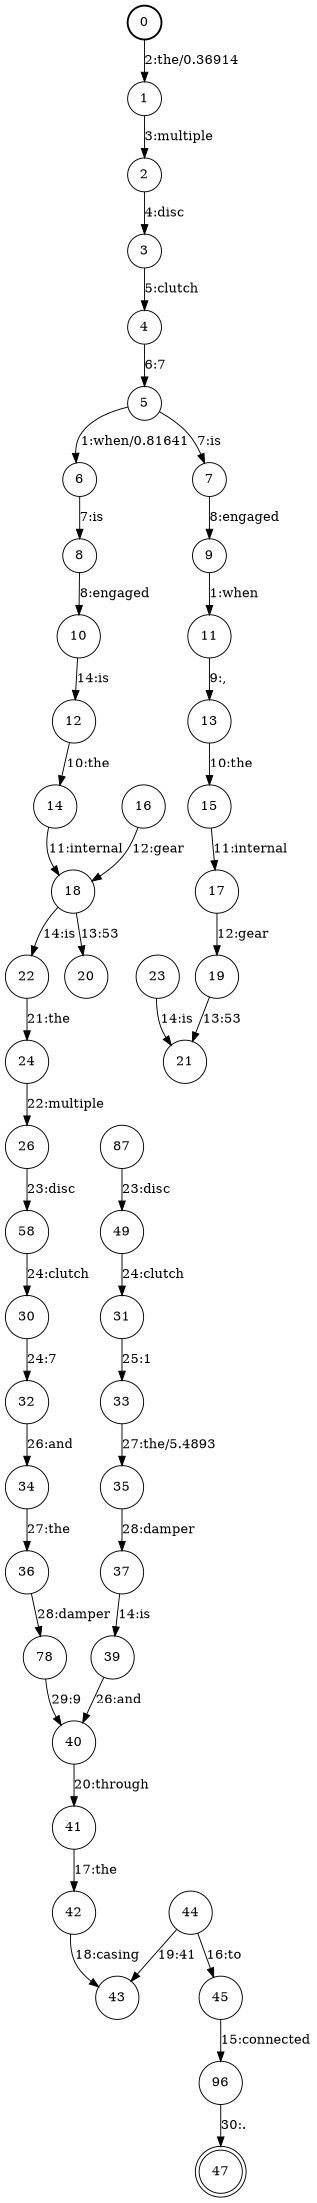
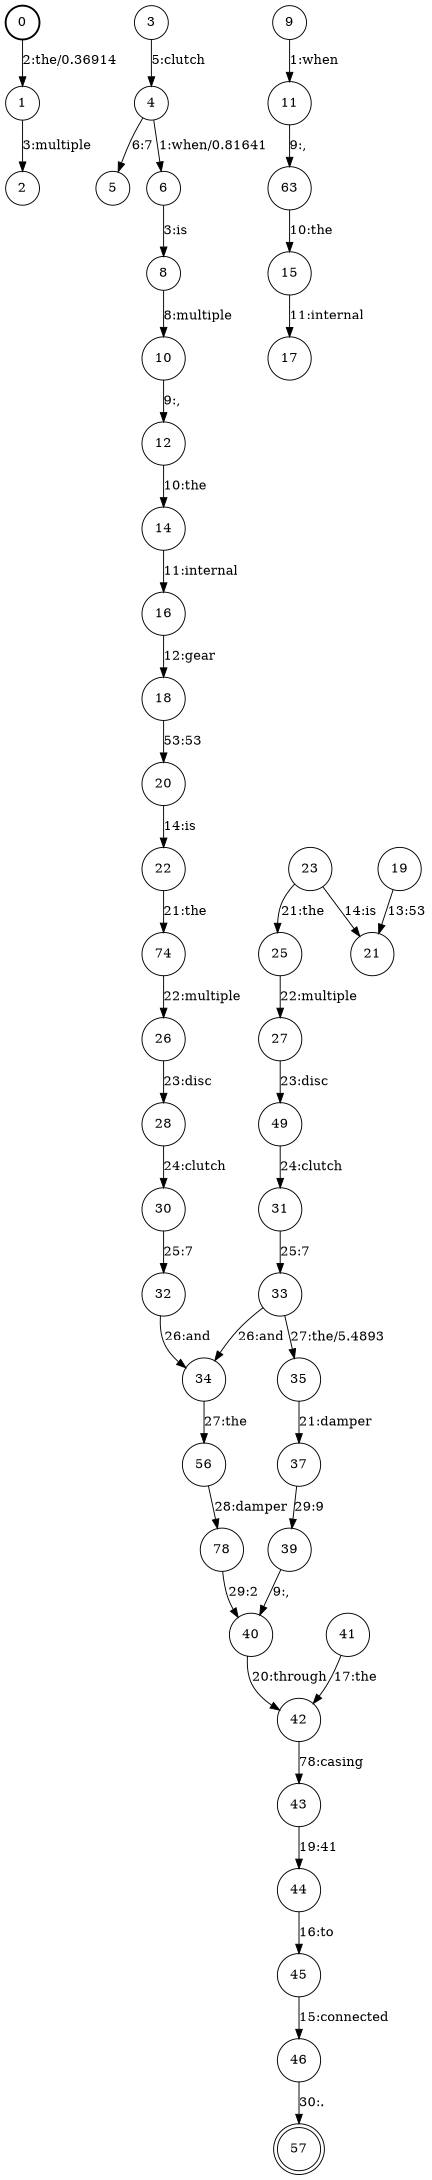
edge "2" -> "3": removed, label "4:disc"
edge "5" -> "6": now "4" -> "6"
node "7": removed
edge "6" -> "8": label "7:is" -> "3:is"
edge "8" -> "10": label "8:engaged" -> "8:multiple"
edge "10" -> "12": label "14:is" -> "9:,"
node "13": label "13" -> "63"
edge "14" -> "18": now "14" -> "16"
edge "18" -> "22": now "20" -> "22"
edge "17" -> "19": removed, label "12:gear"
edge "18" -> "20": label "13:53" -> "53:53"
node "25": added
node "24": label "24" -> "74"
node "87": label "87" -> "27"
node "58": label "58" -> "28"
edge "33" -> "34": added, label "26:and"
edge "30" -> "32": label "24:7" -> "25:7"
edge "31" -> "33": label "25:1" -> "25:7"
edge "35" -> "37": label "28:damper" -> "21:damper"
node "36": label "36" -> "56"
edge "37" -> "39": label "14:is" -> "29:9"
edge "78" -> "40": label "29:9" -> "29:2"
edge "39" -> "40": label "26:and" -> "9:,"
edge "40" -> "41": now "40" -> "42"
edge "44" -> "43": reversed
edge "42" -> "43": label "18:casing" -> "78:casing"
node "96": label "96" -> "46"
node "47": label "47" -> "57"
